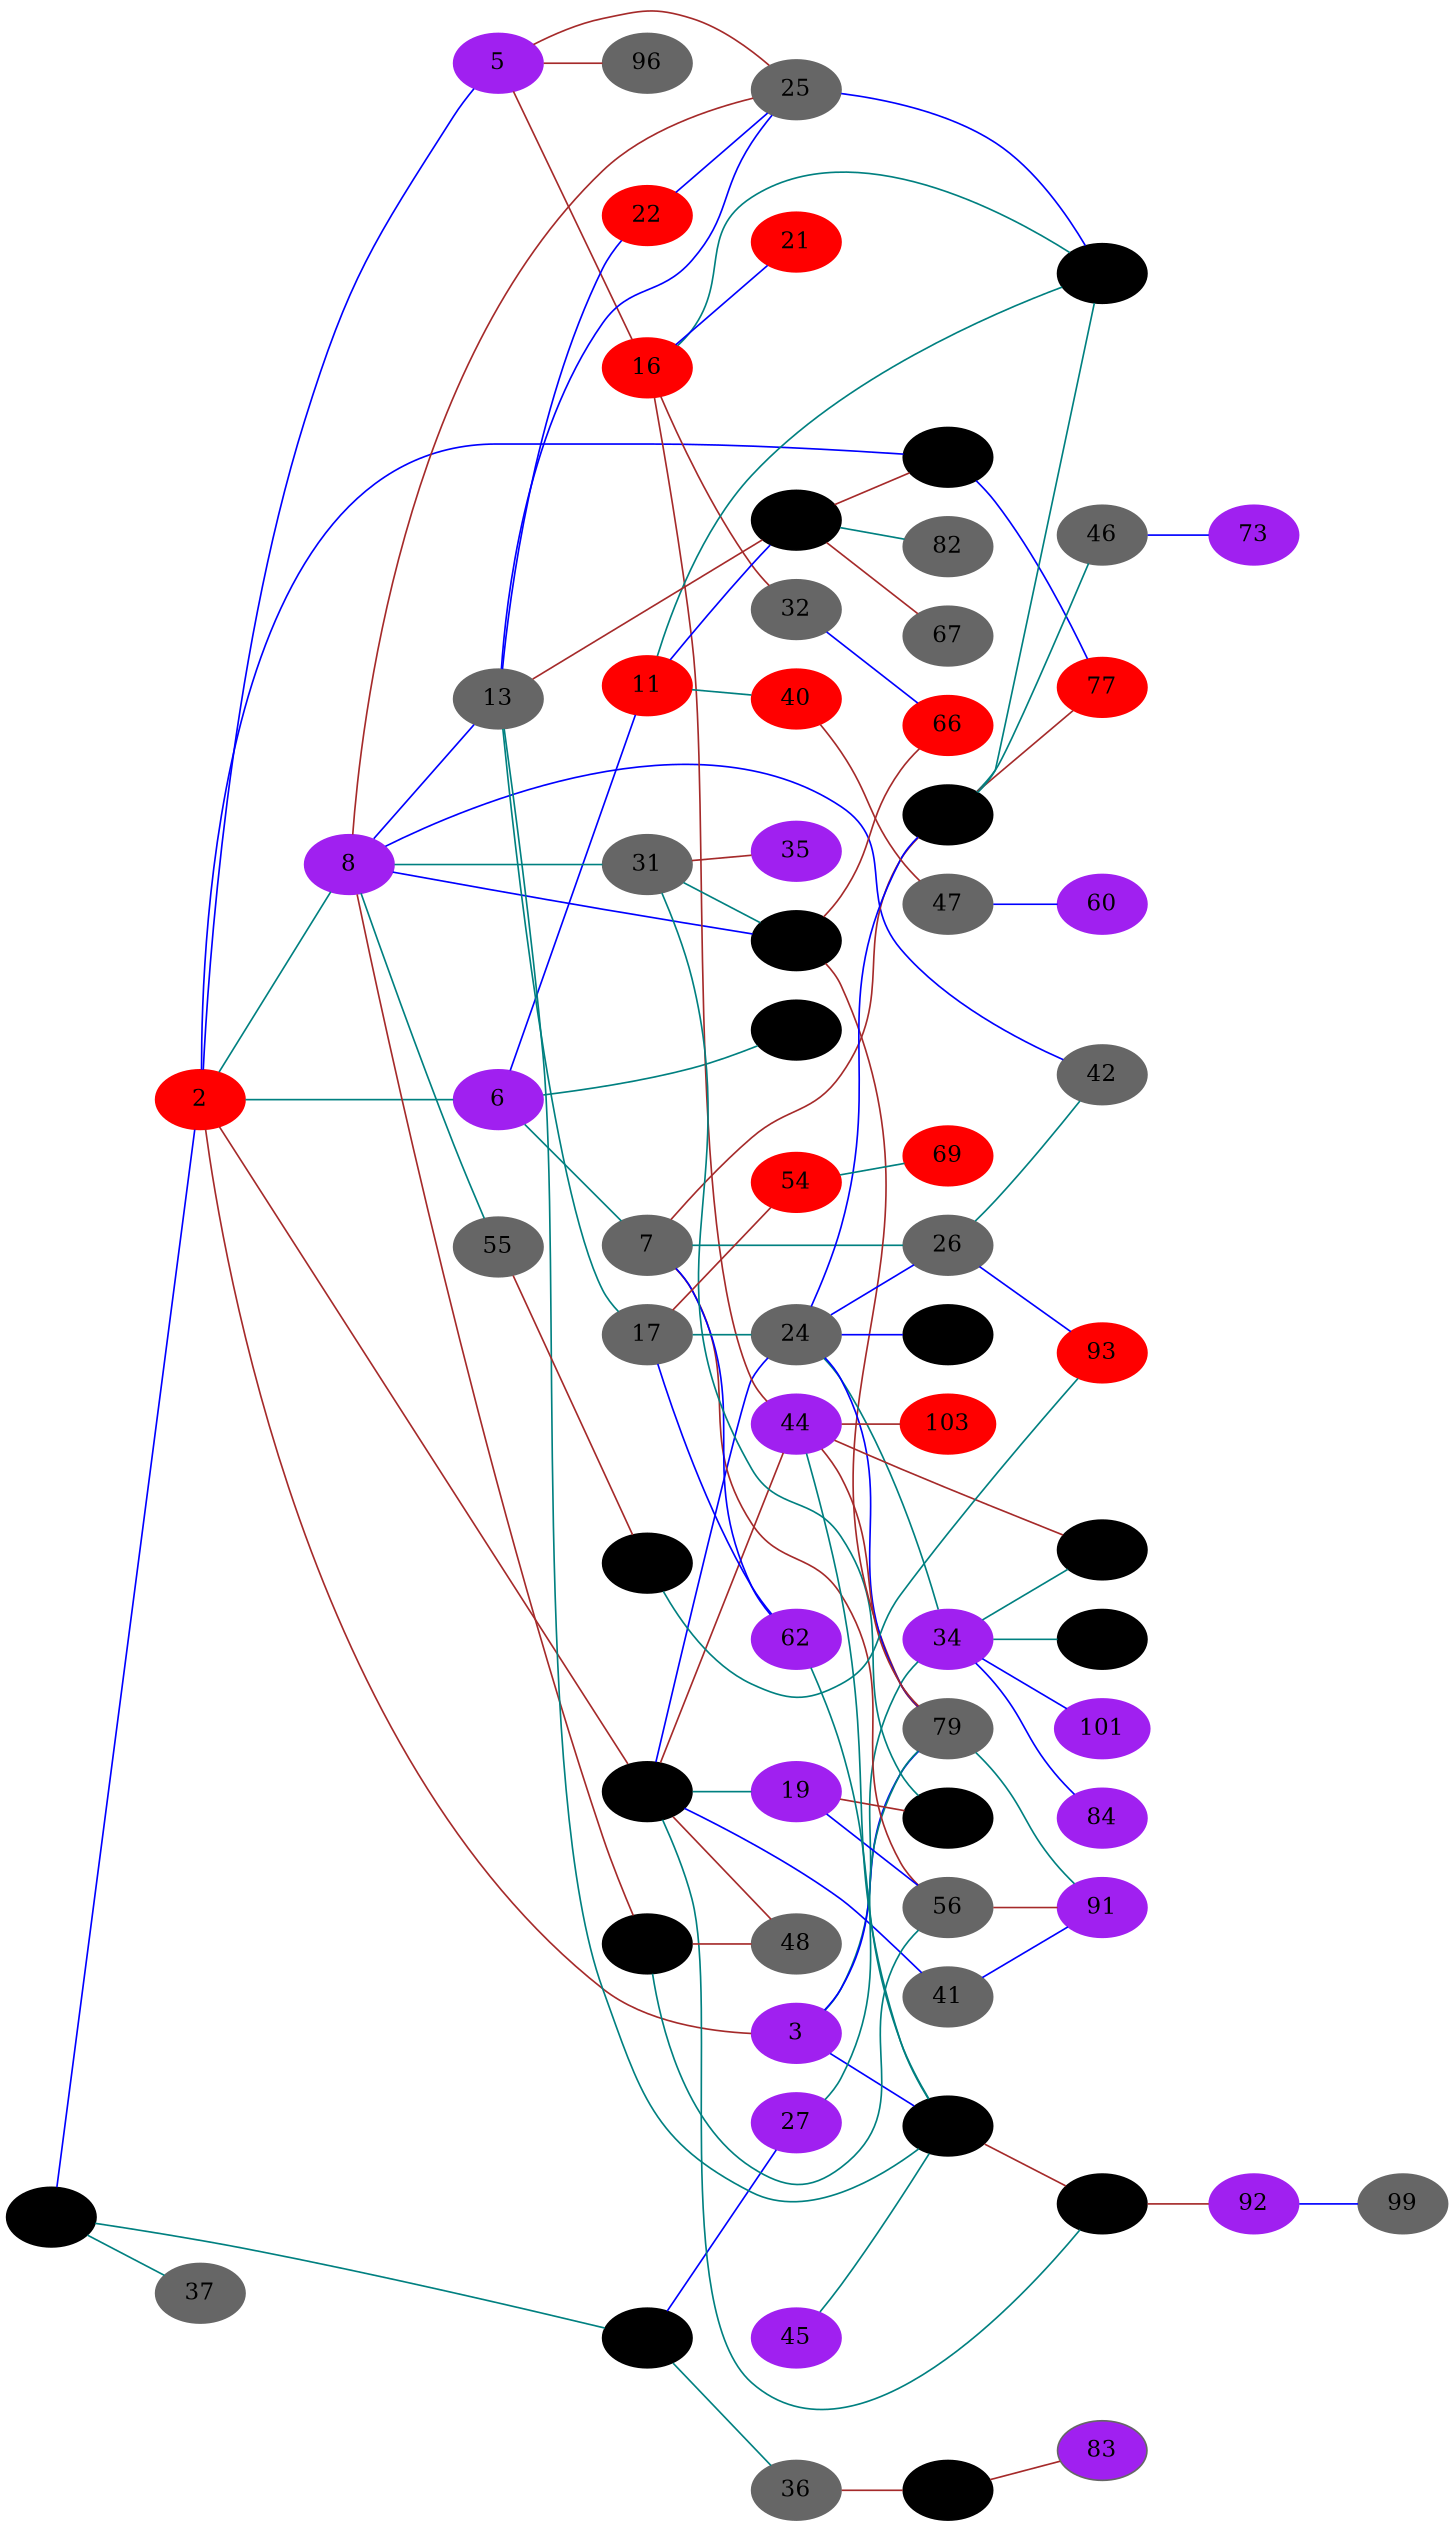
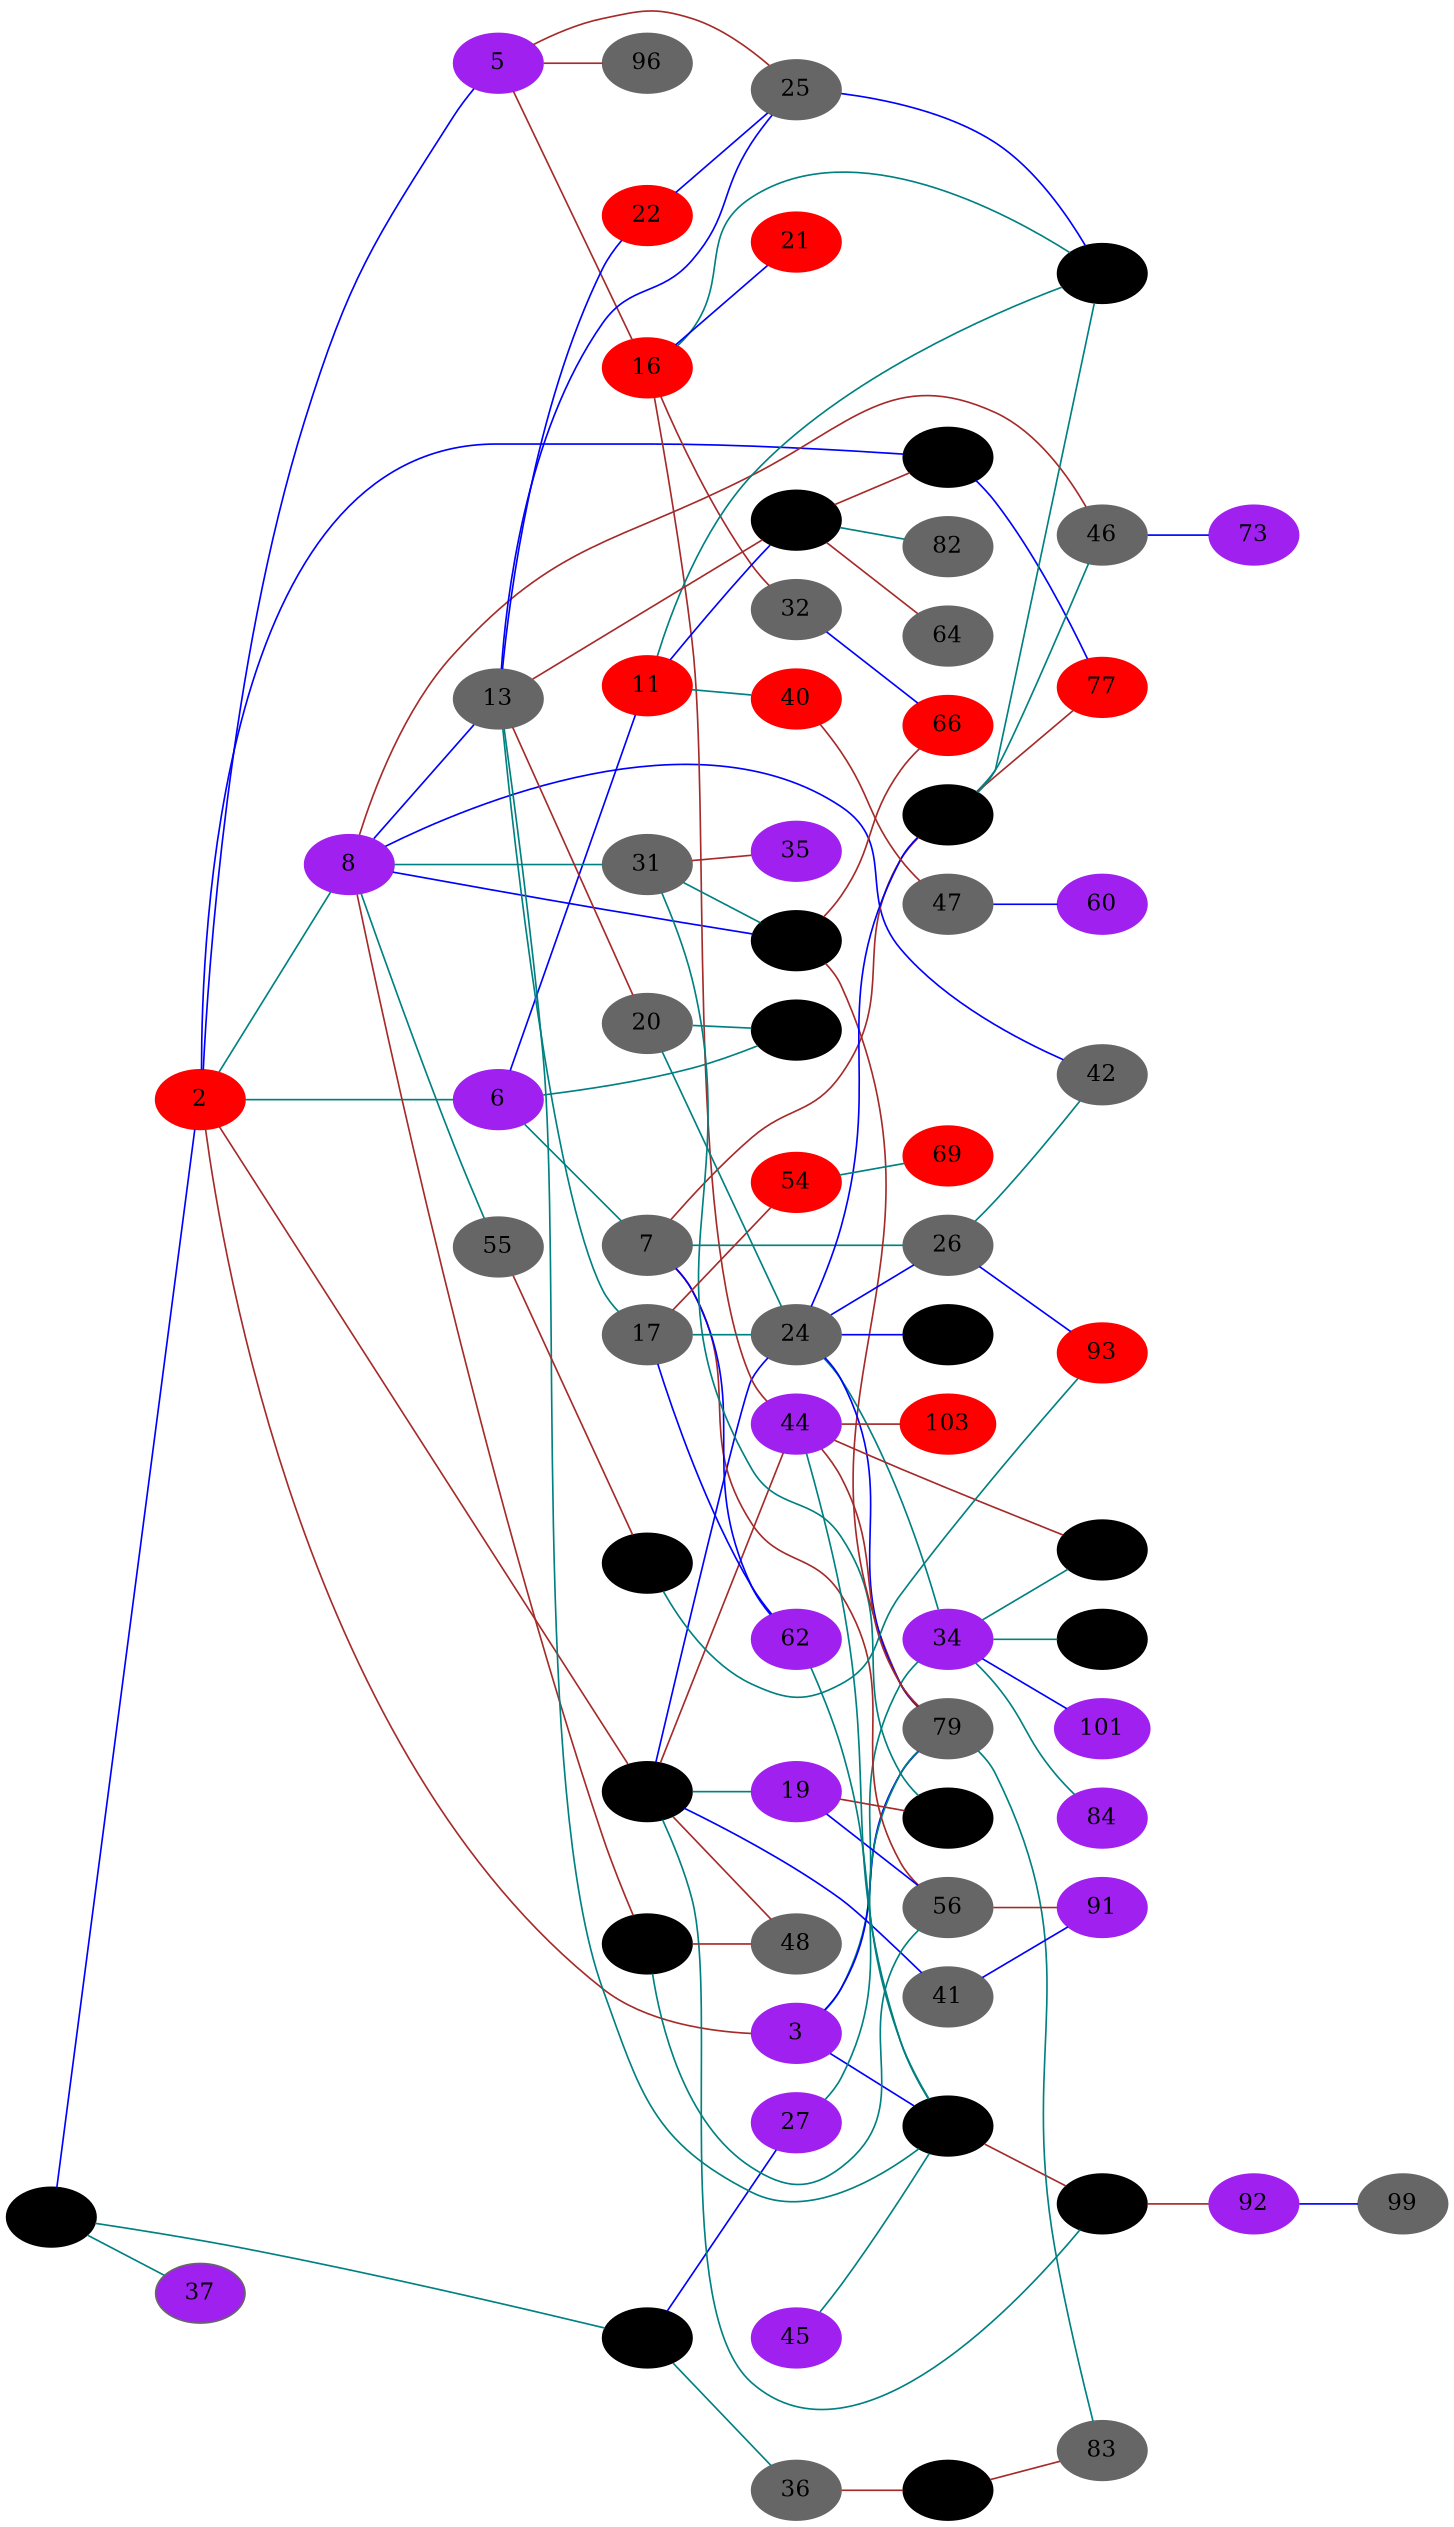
edge "25" -- "8": now "46" -- "8"
node "67": label "67" -> "64"
node "20": added
edge "34" -- "84": color blue -> teal
edge "79" -- "91": now "79" -- "83"
node "37": fillcolor gray40 -> purple
node "83": fillcolor purple -> gray40
